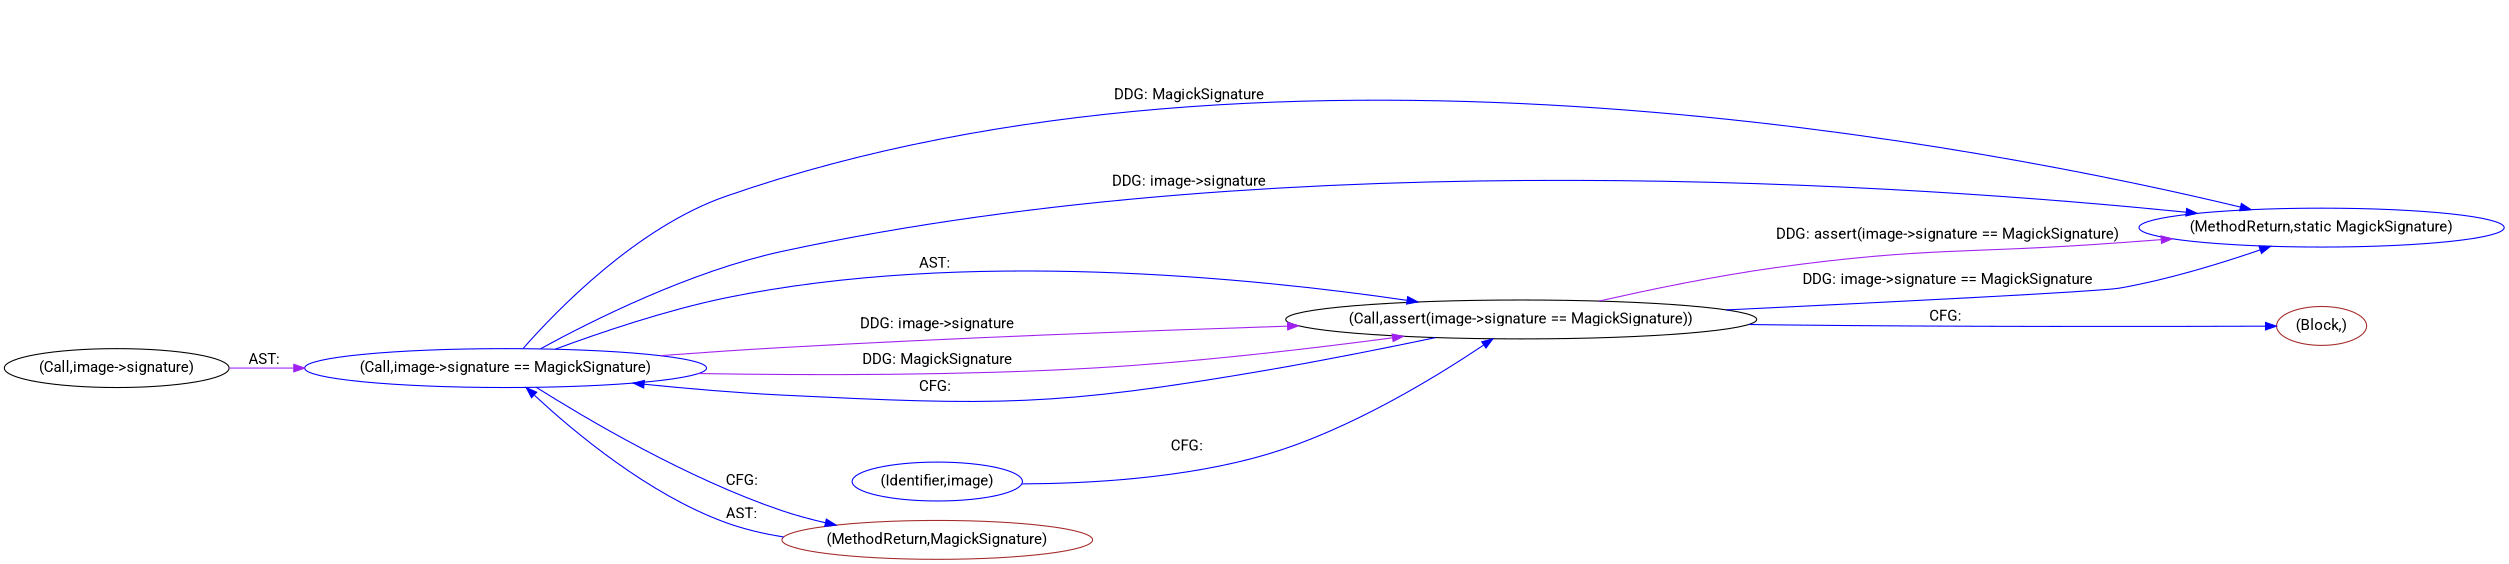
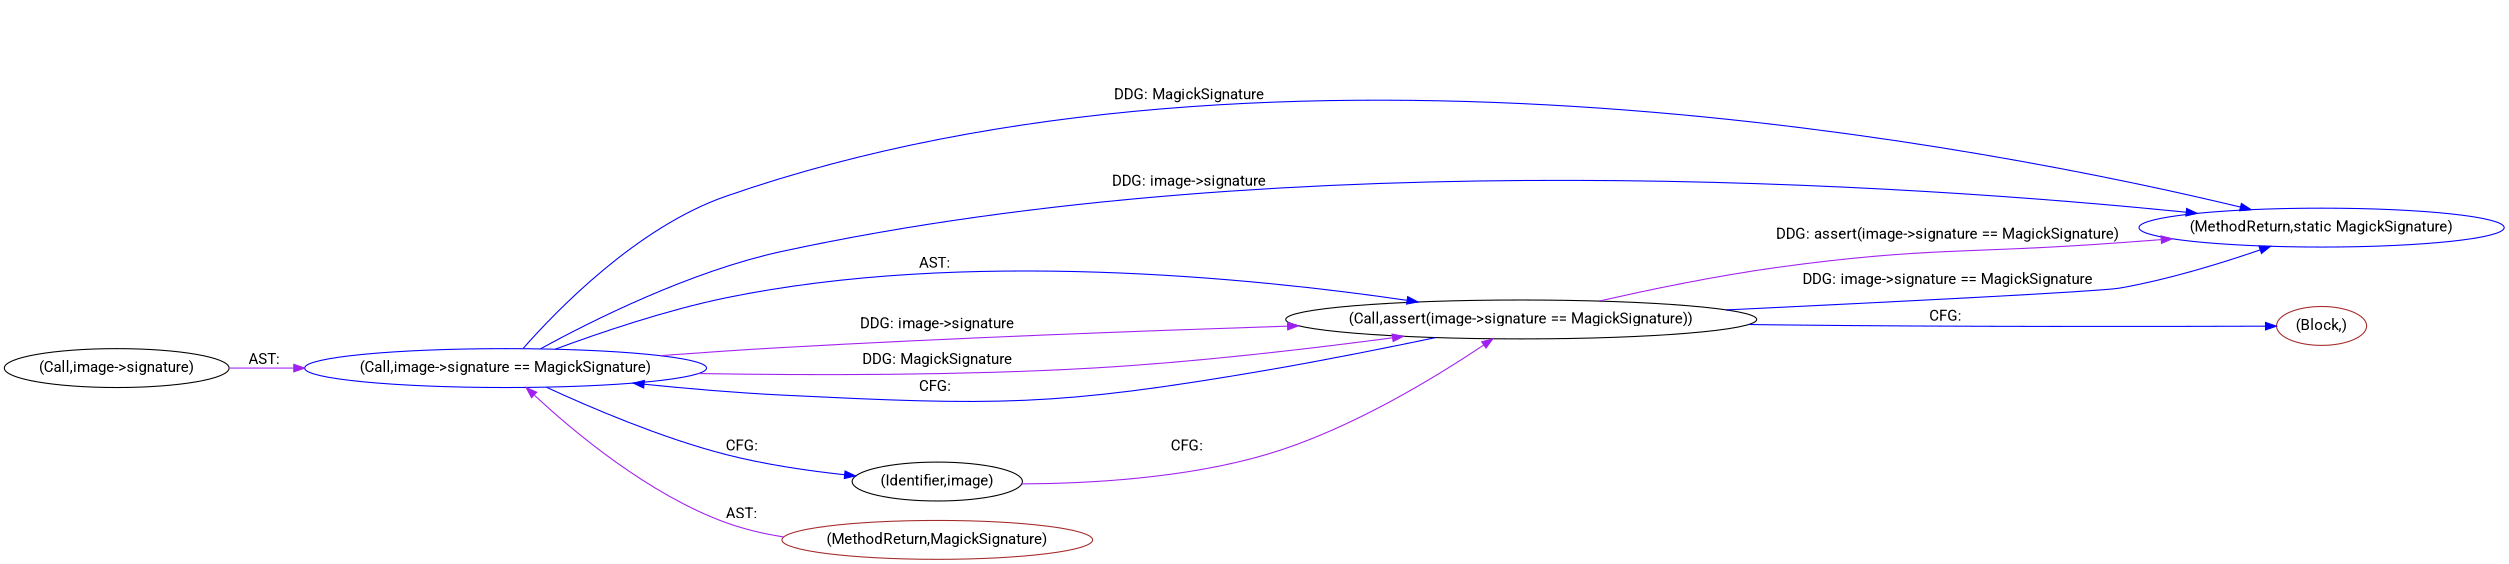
edge "(Identifier,image)" -> "(Call,assert(image->signature == MagickSignature))": color blue -> purple
edge "(Call,image->signature == MagickSignature)" -> "(MethodReturn,MagickSignature)": now "(Call,image->signature == MagickSignature)" -> "(Identifier,image)"
node "(Identifier,image)": color blue -> black
edge "(MethodReturn,MagickSignature)" -> "(Call,image->signature == MagickSignature)": color blue -> purple
